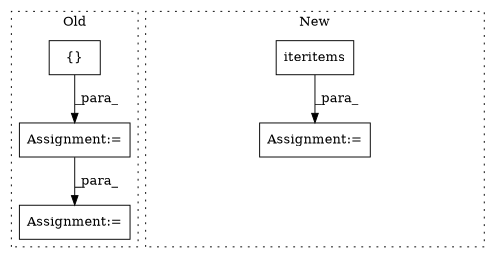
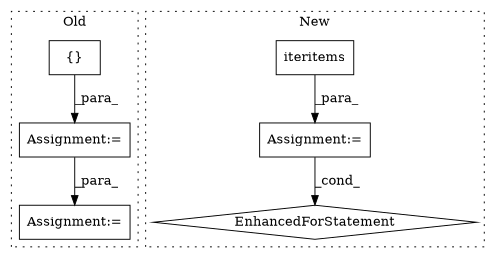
node "EnhancedForStatement": added
